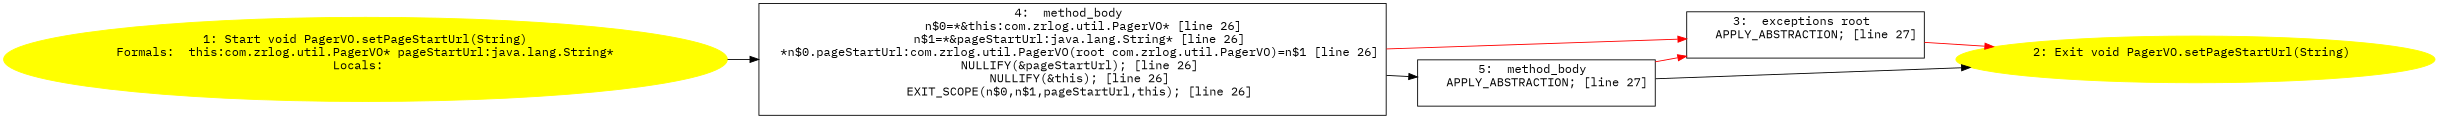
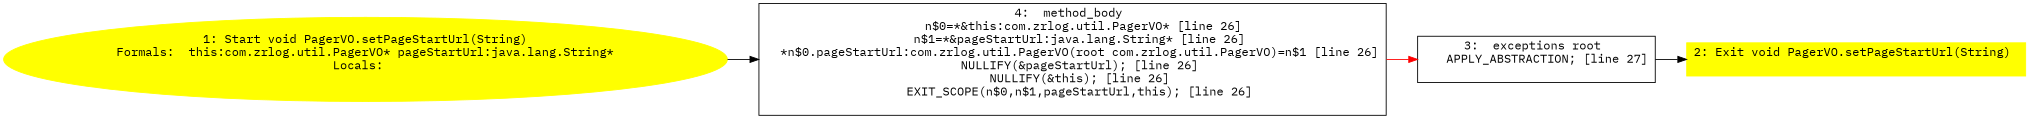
edge "3:  exceptions root APPLY_ABSTRACTION; [line 27]" -> "2: Exit void PagerVO.setPageStartUrl(String)": color red -> black
node "2: Exit void PagerVO.setPageStartUrl(String)": shape ellipse -> box
node "5:  method_body APPLY_ABSTRACTION; [line 27]": removed
